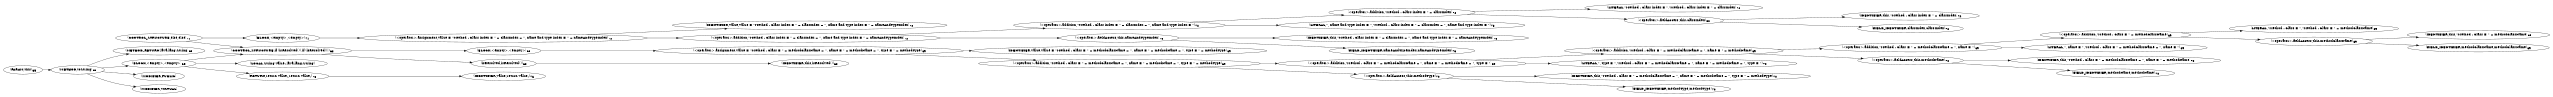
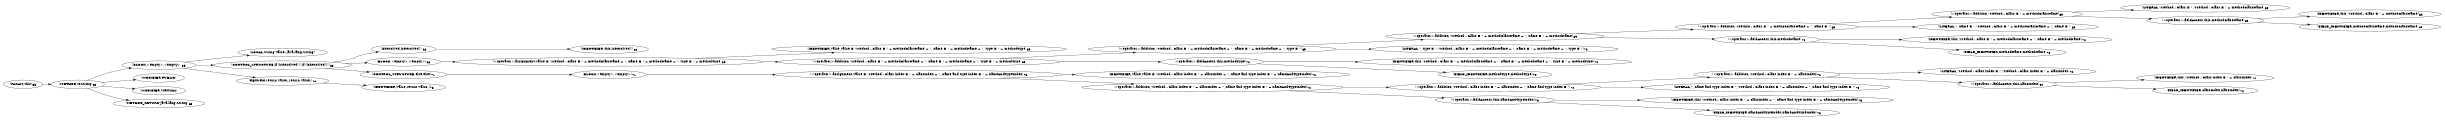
edge "(CONTROL_STRUCTURE,else,else)" -> "(CONTROL_STRUCTURE,if (isResolved()),if (isResolved()))": reversed
